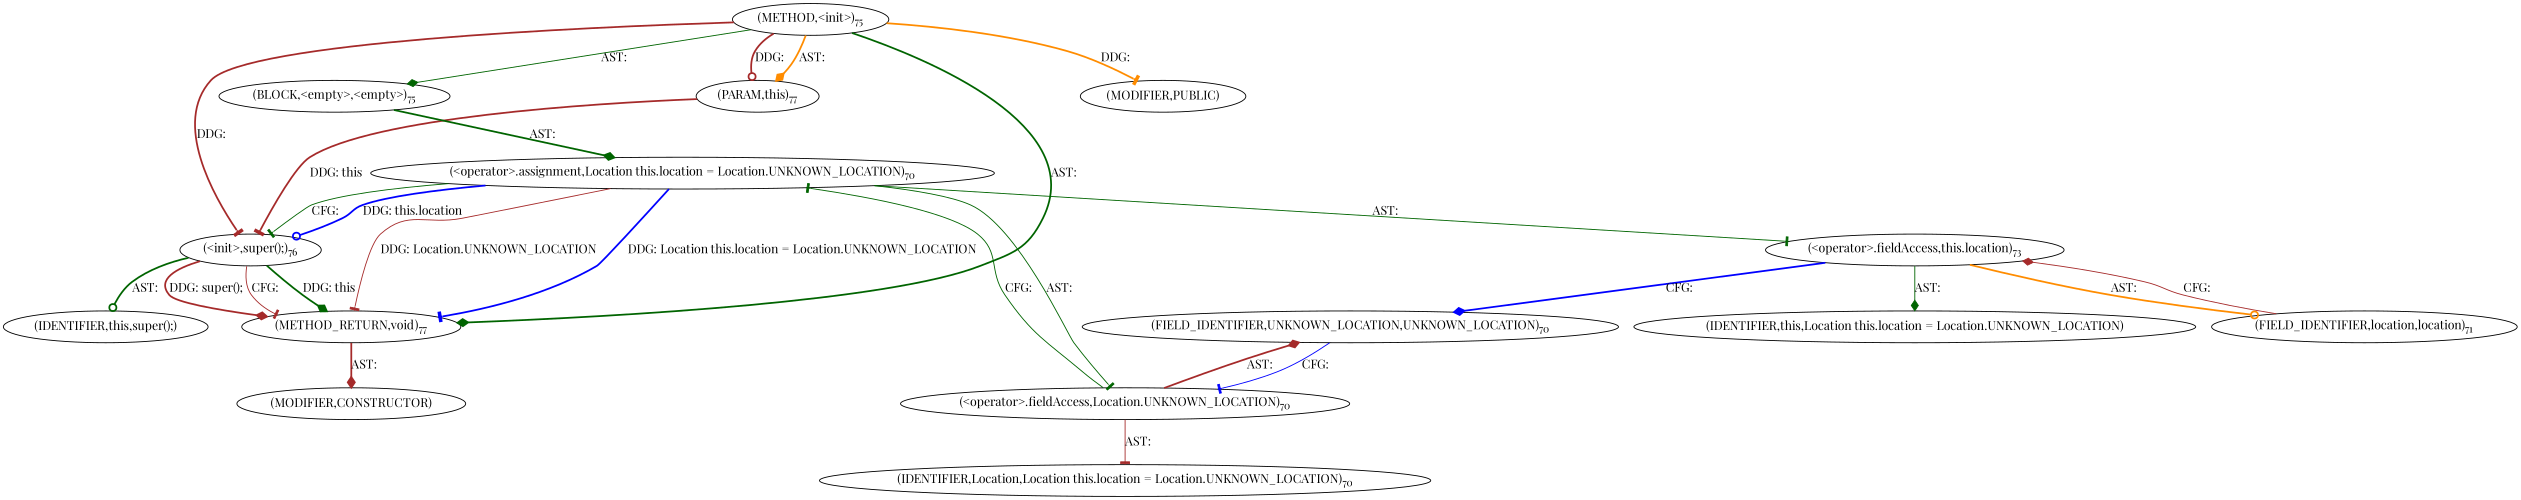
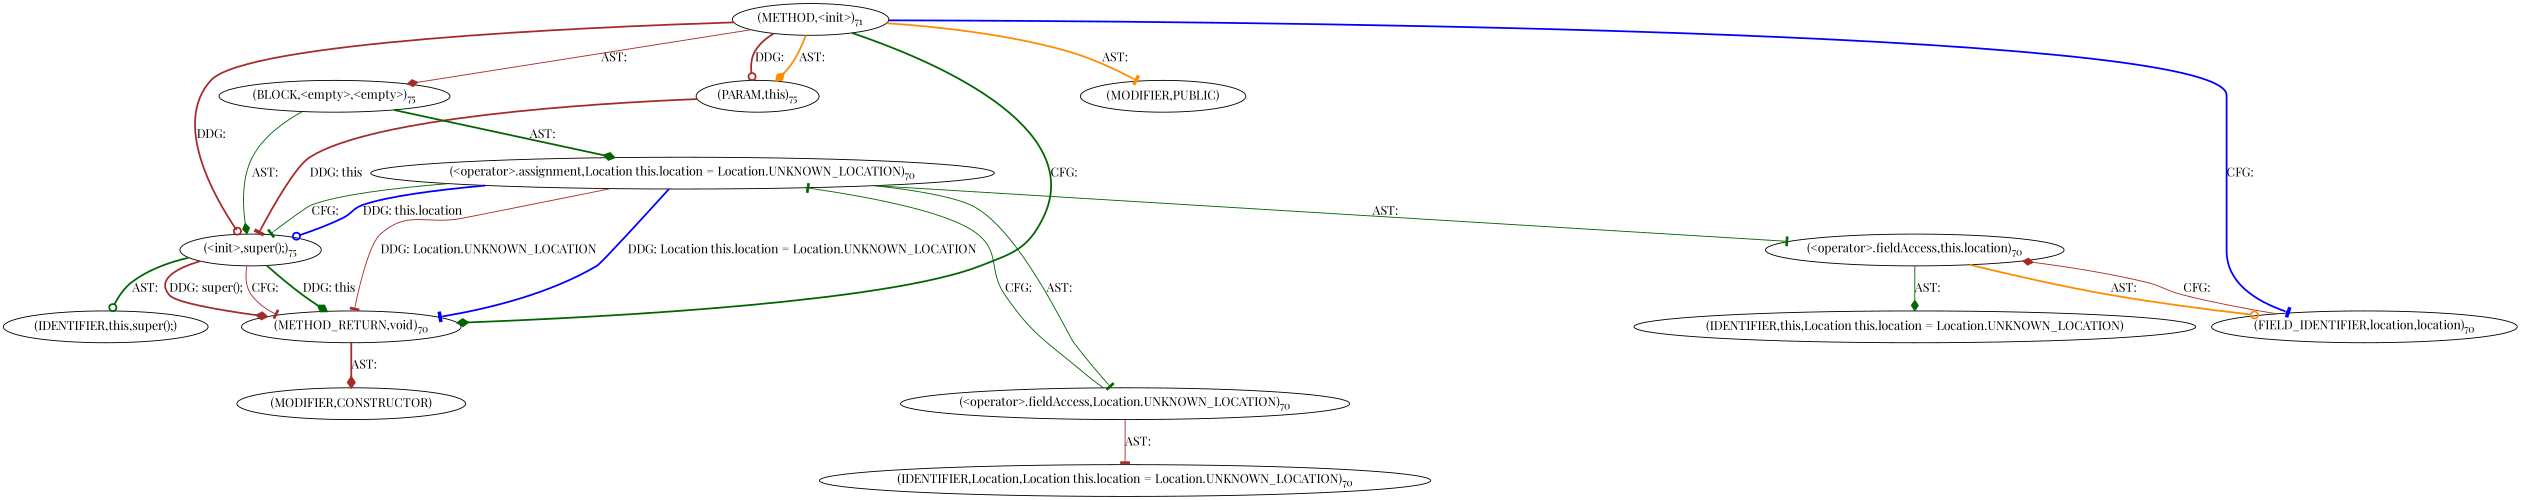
node "(METHOD,<init>)": text "75" -> "71"
edge "(METHOD,<init>)" -> "(FIELD_IDENTIFIER,location,location)": added, label "CFG:"
edge "(METHOD,<init>)" -> "(<init>,super();)": arrowhead tee -> odot
edge "(METHOD,<init>)" -> "(BLOCK,<empty>,<empty>)": color darkgreen -> brown
edge "(METHOD,<init>)" -> "(MODIFIER,PUBLIC)": label "DDG: " -> "AST: "
node "(PARAM,this)": text "77" -> "75"
edge "(BLOCK,<empty>,<empty>)" -> "(<init>,super();)": added, label "AST:"
edge "(METHOD,<init>)" -> "(METHOD_RETURN,void)": label "AST: " -> "CFG: "
node "(<init>,super();)": text "76" -> "75"
node "(<operator>.fieldAccess,this.location)": text "73" -> "70"
node "(METHOD_RETURN,void)": text "77" -> "70"
node "(FIELD_IDENTIFIER,location,location)": text "71" -> "70"
node "(FIELD_IDENTIFIER,UNKNOWN_LOCATION,UNKNOWN_LOCATION)": removed
